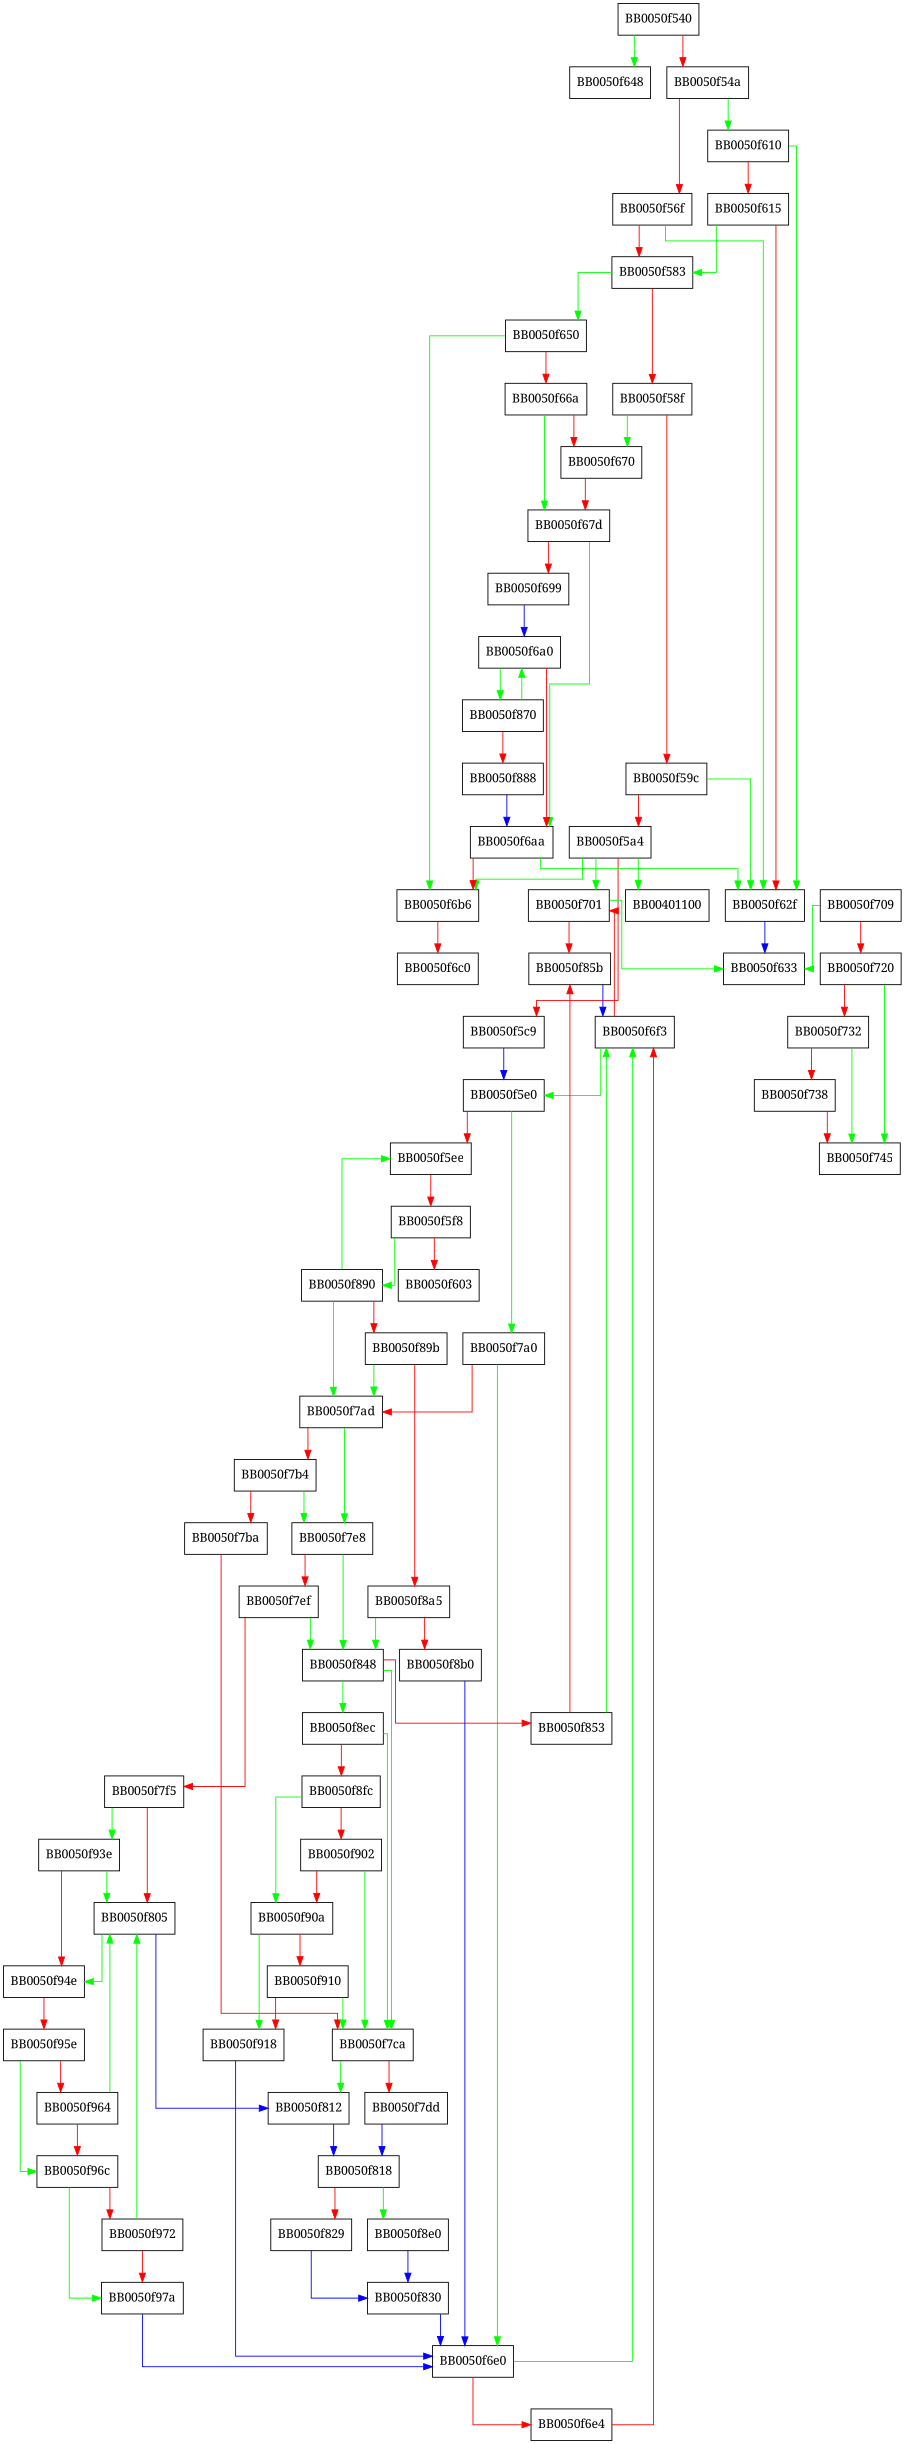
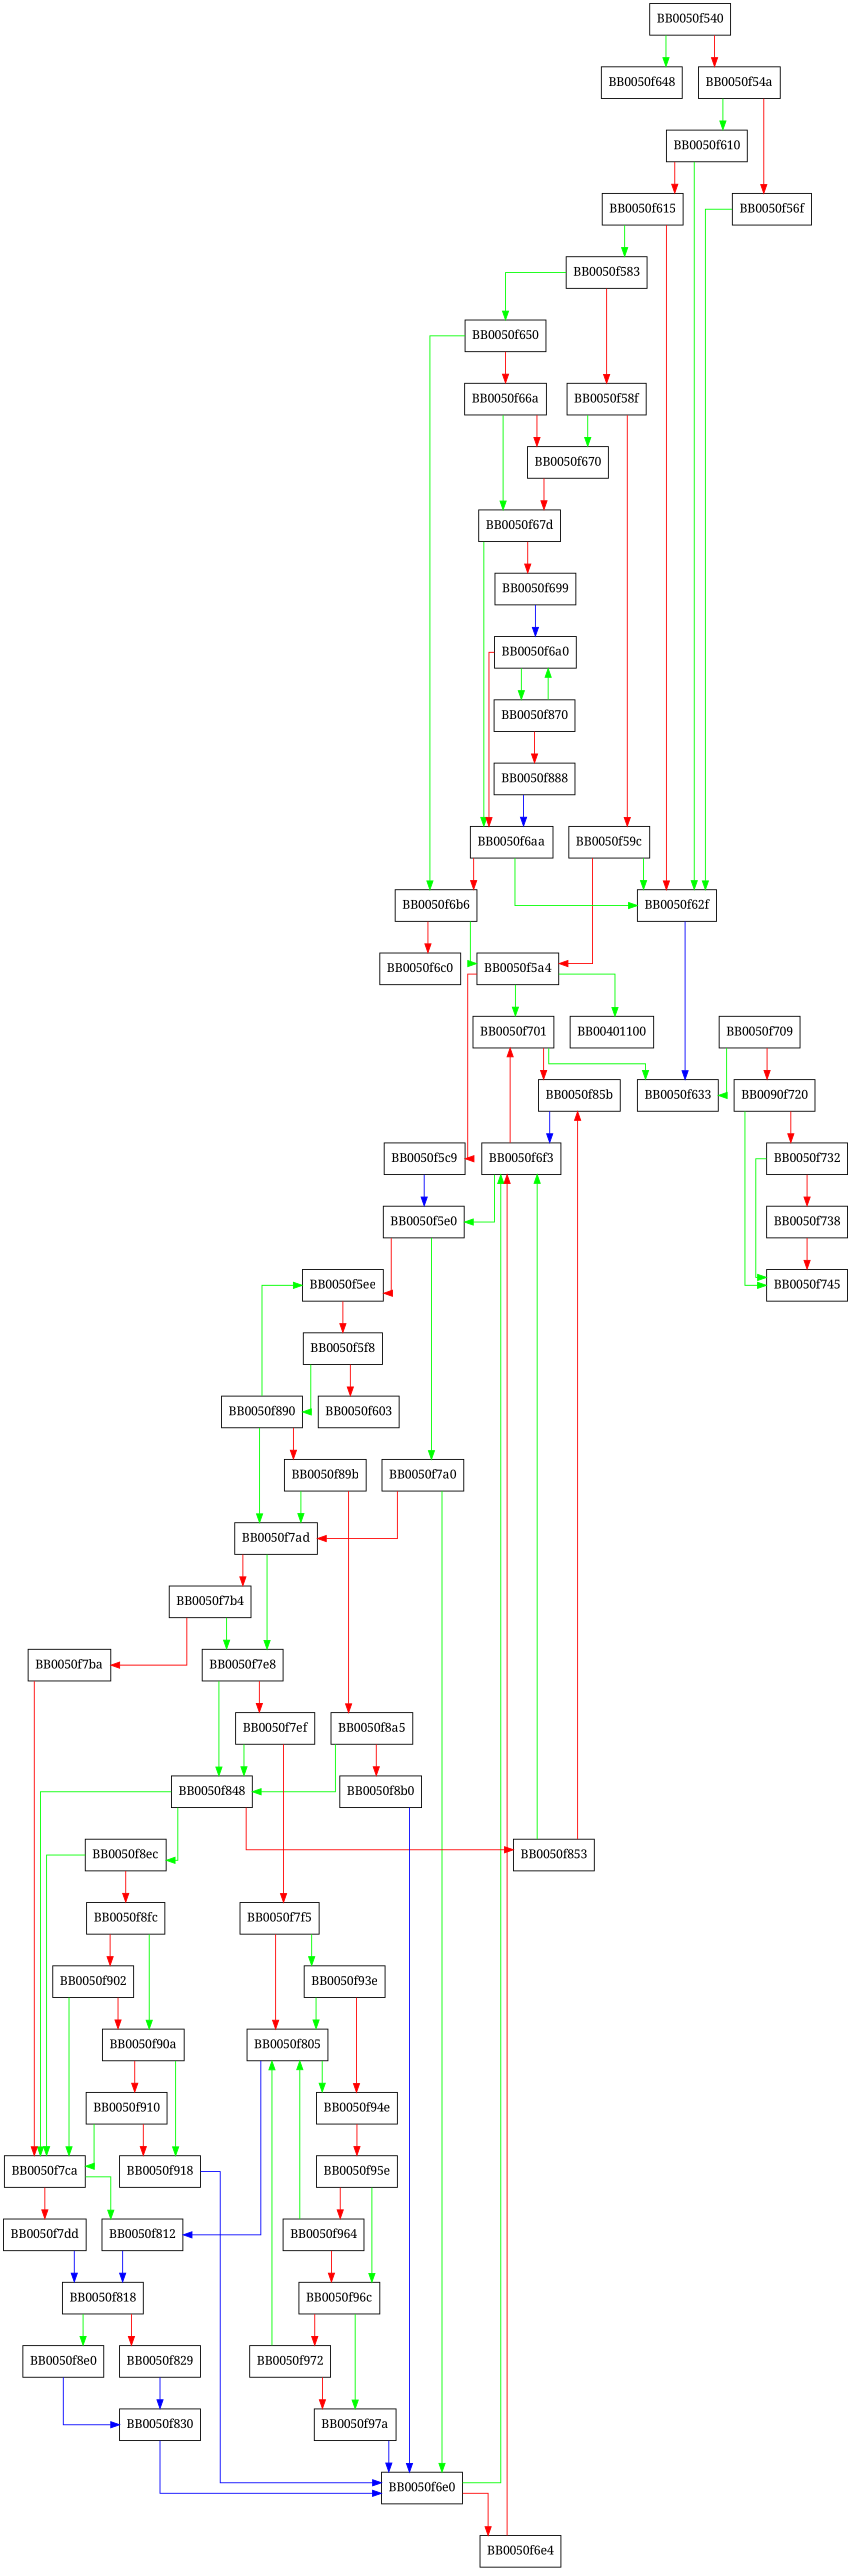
edge "BB0050f56f" -> "BB0050f583": removed
edge "BB0050f5a4" -> "BB0050f6b6": reversed
node "BB0050f720": label "BB0050f720" -> "BB0090f720"
